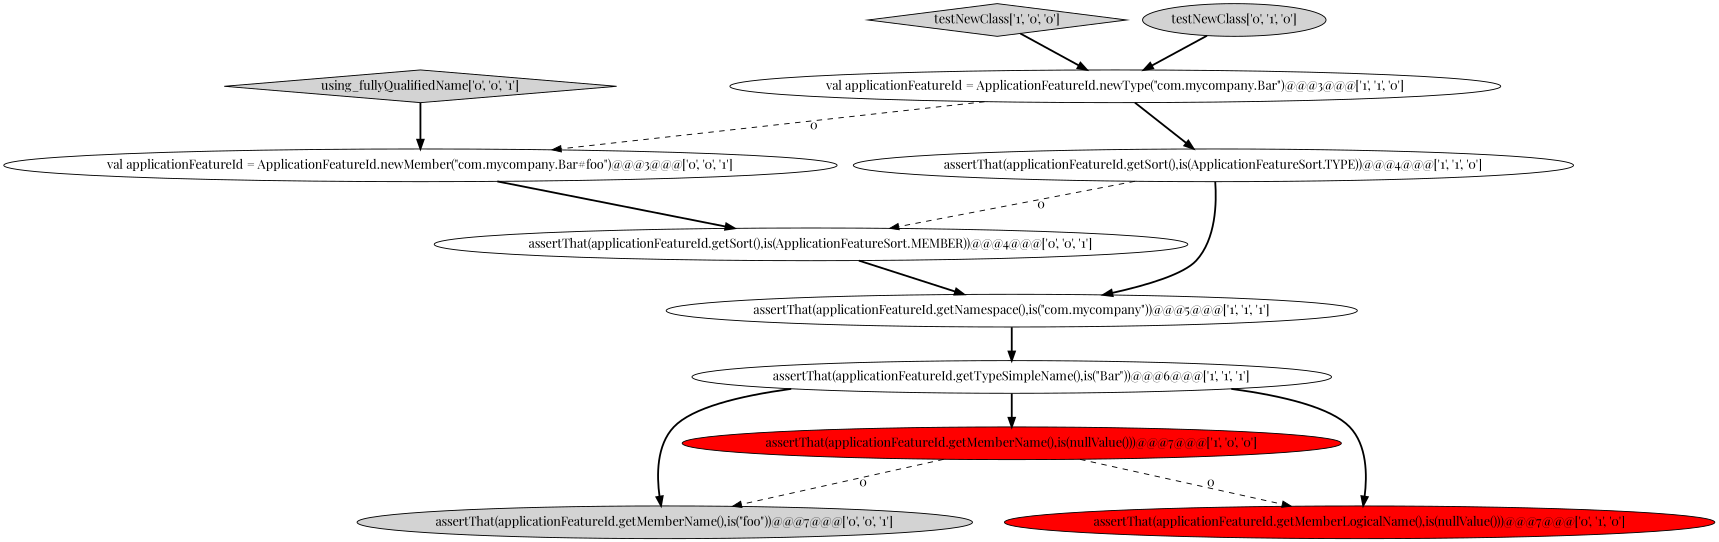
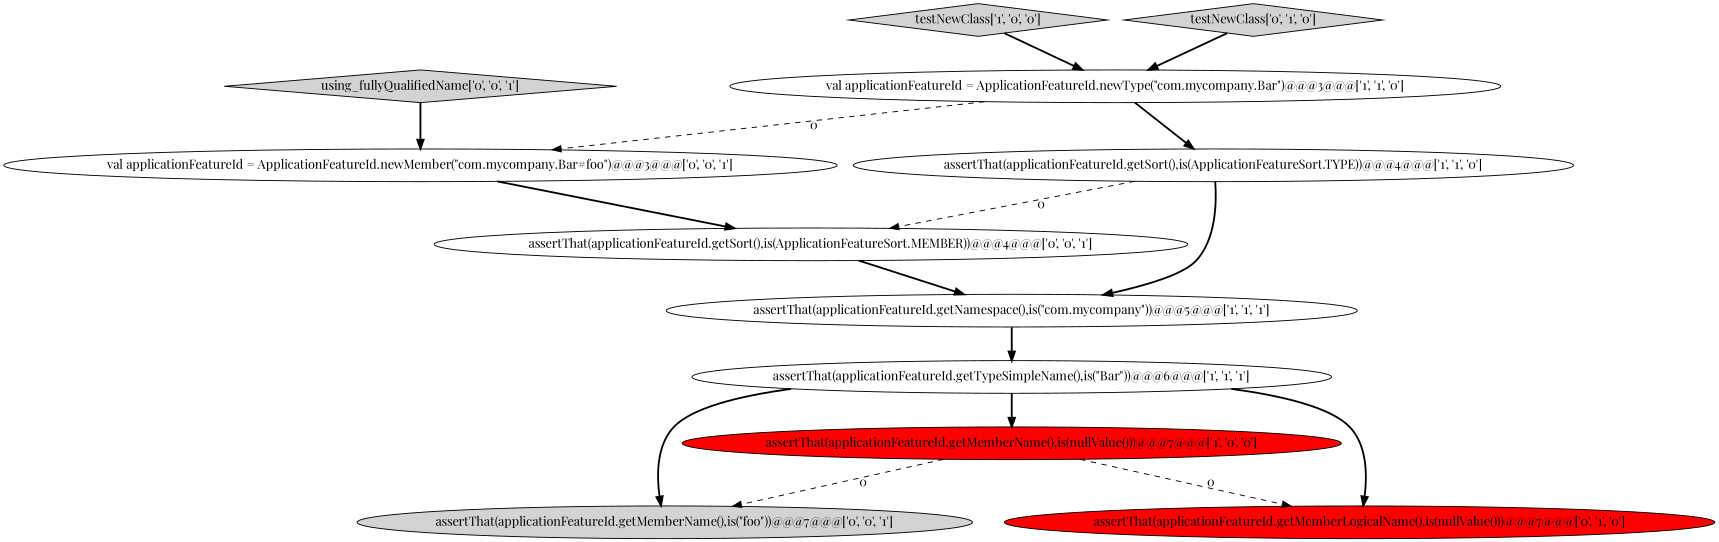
node "testNewClass['0', '1', '0']": shape ellipse -> diamond
